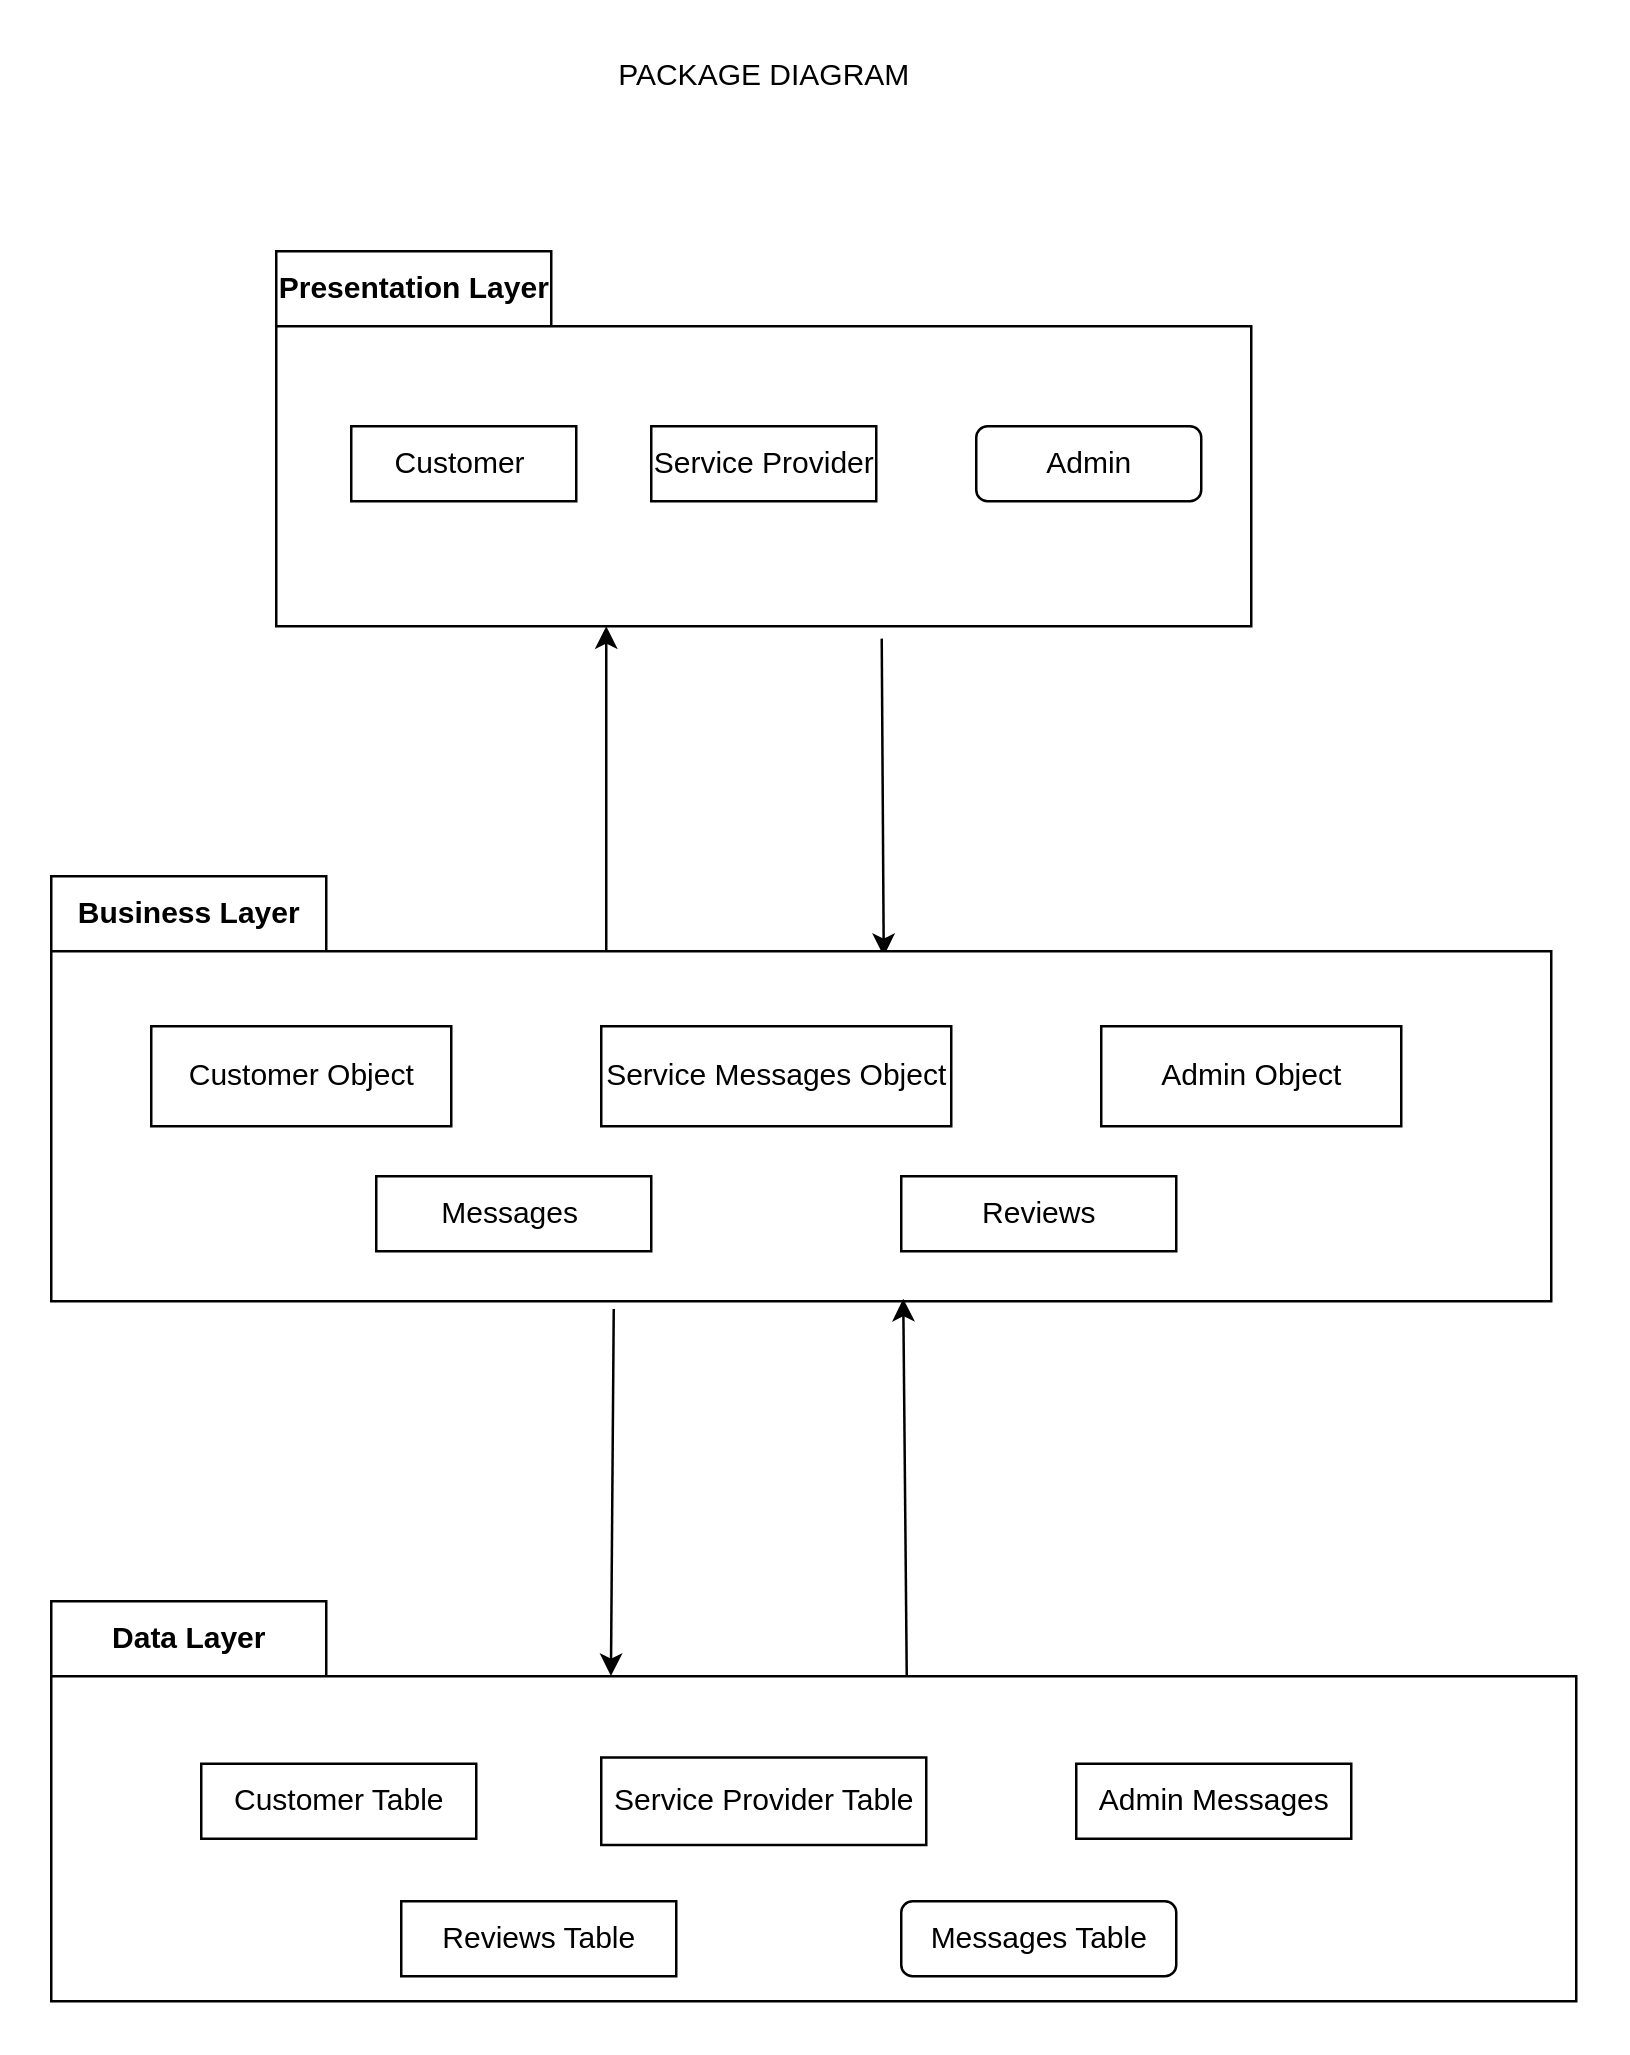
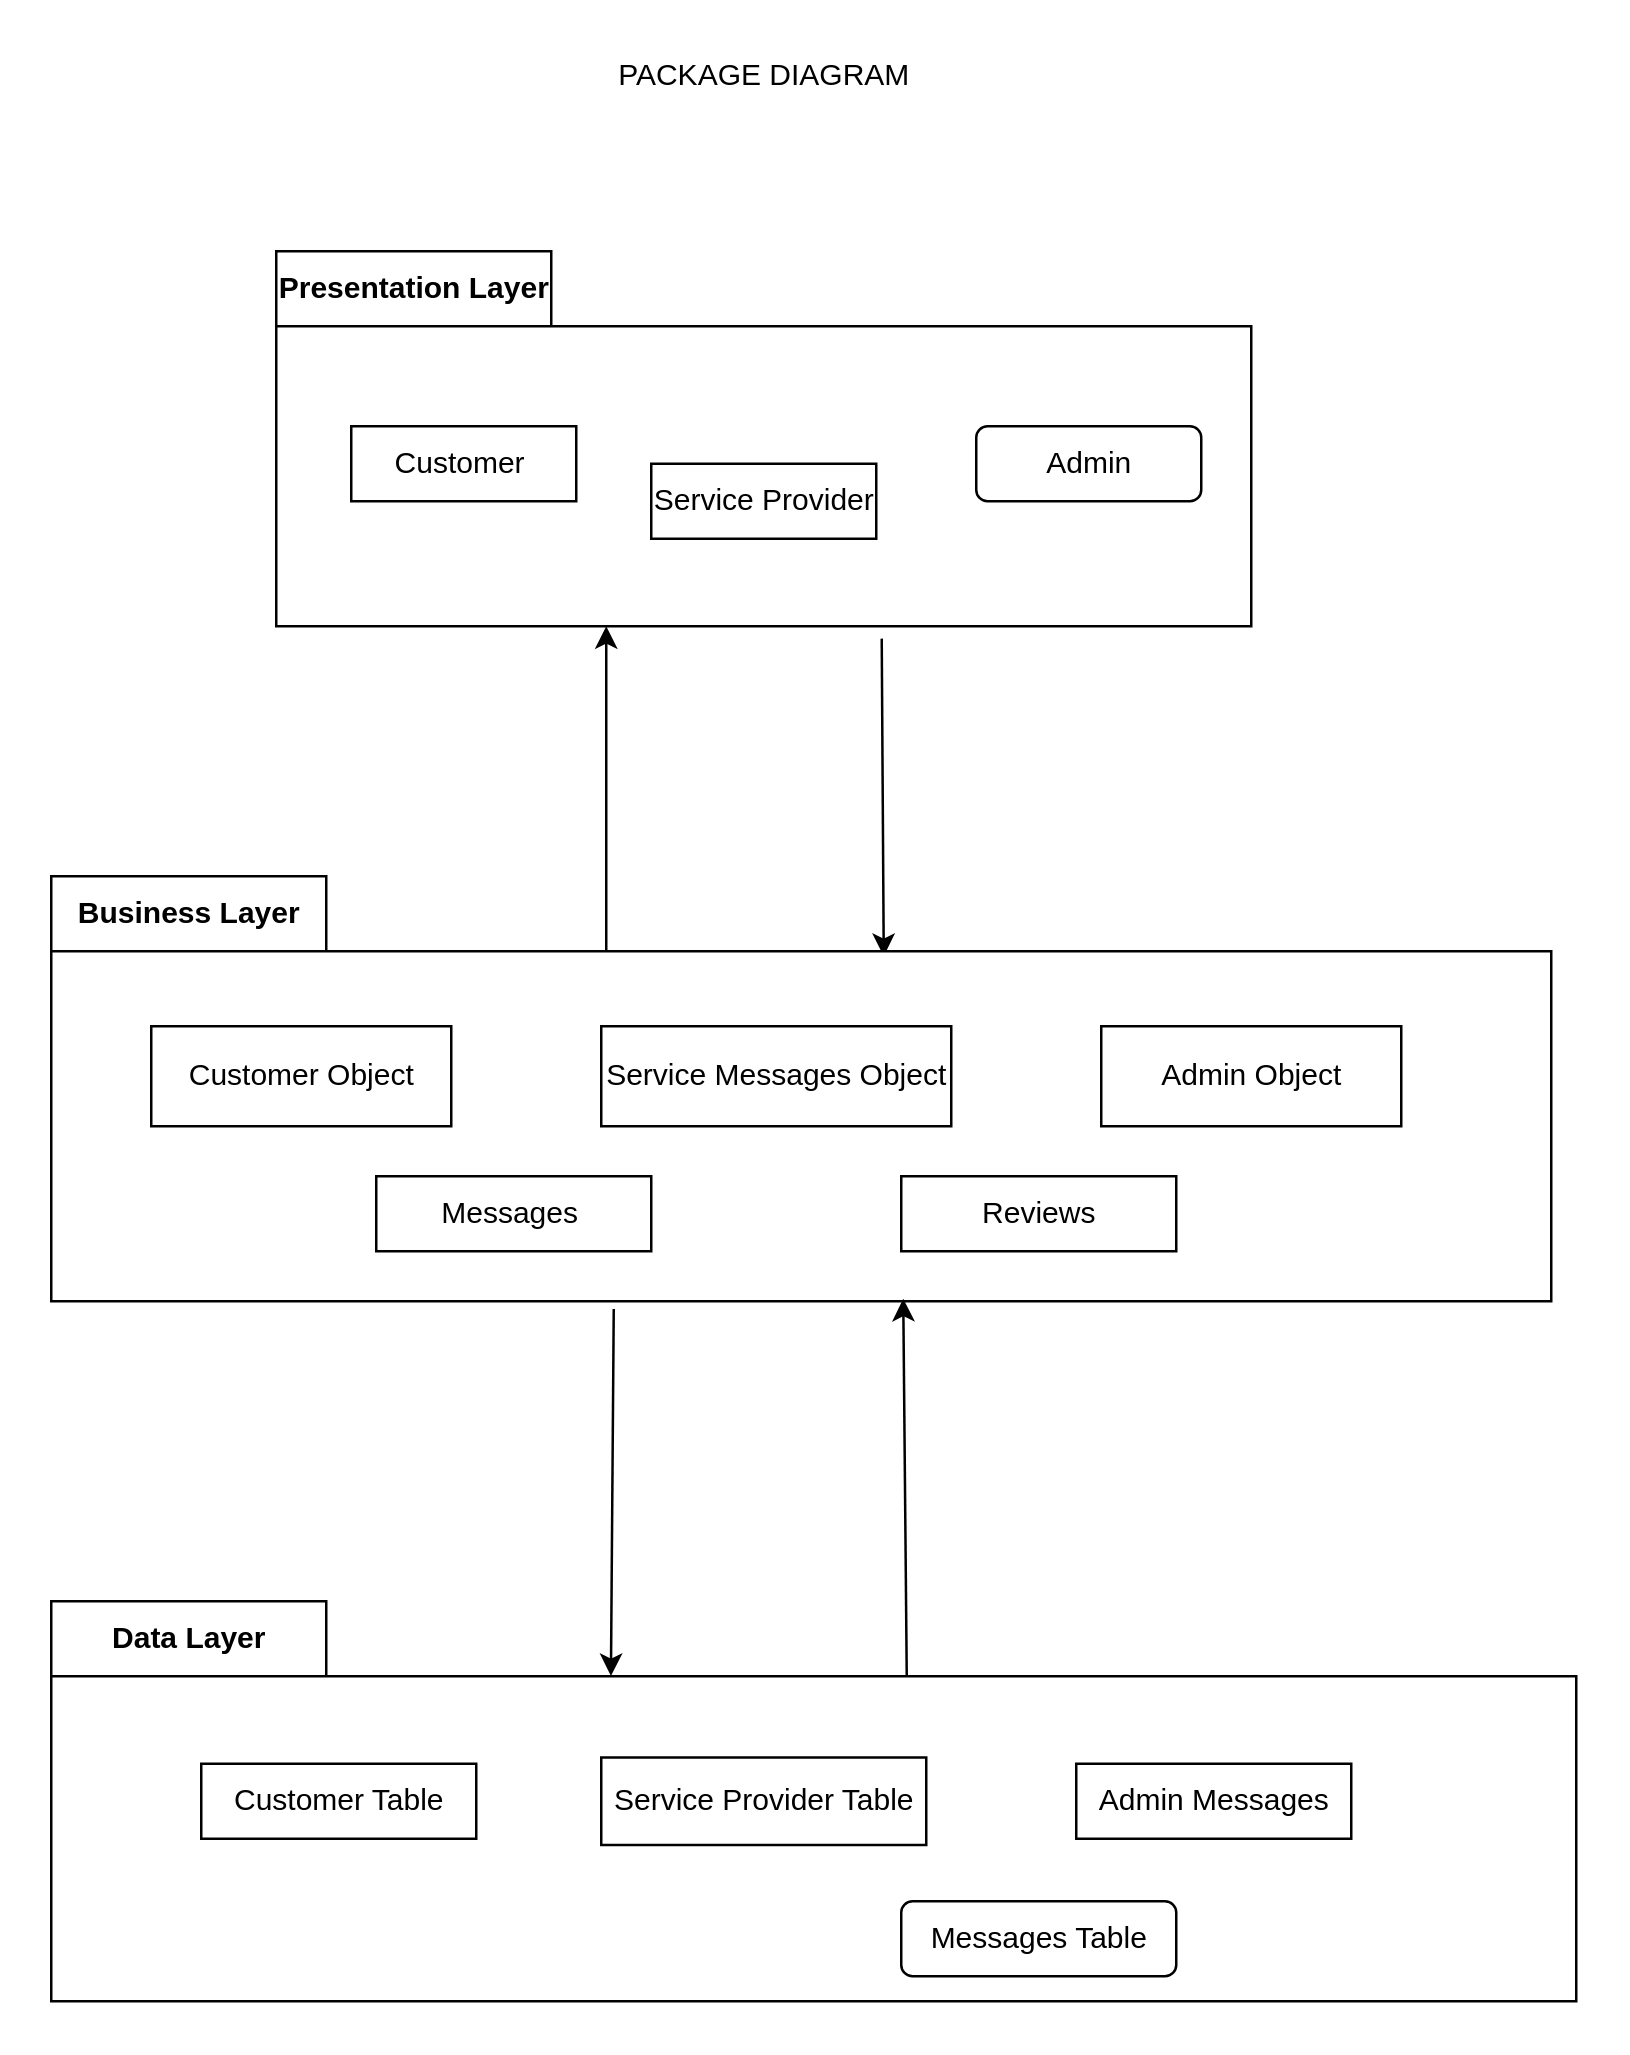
node "Service Provider": moved (764, 464) -> (764, 501)
node "Reviews Table": removed
